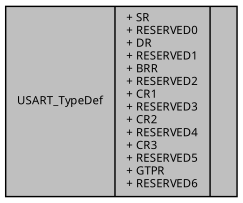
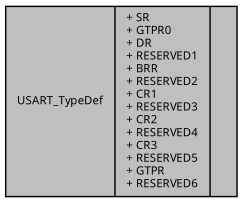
node "USART_TypeDef": text "+ RESERVED0" -> "+ GTPR0"
